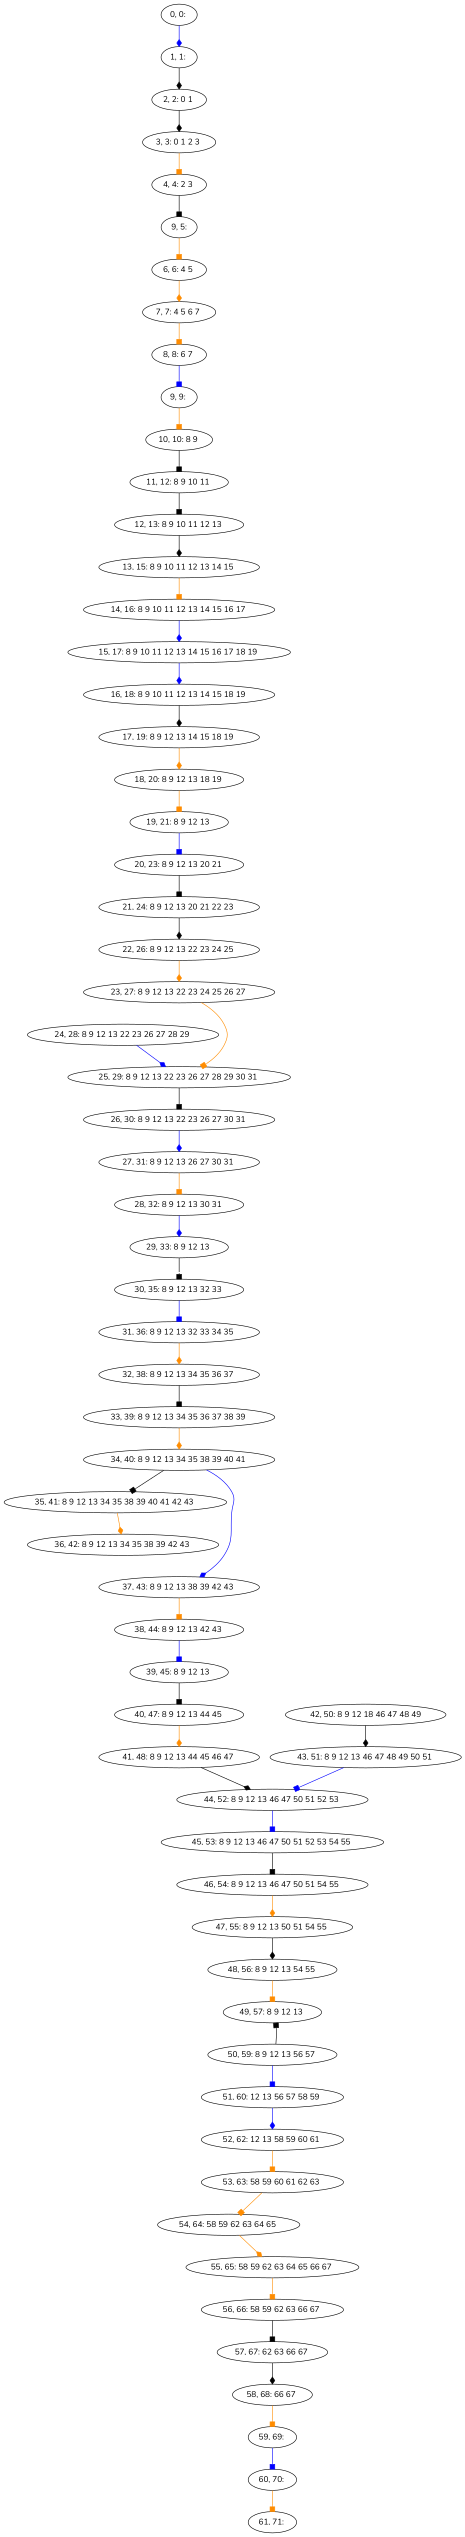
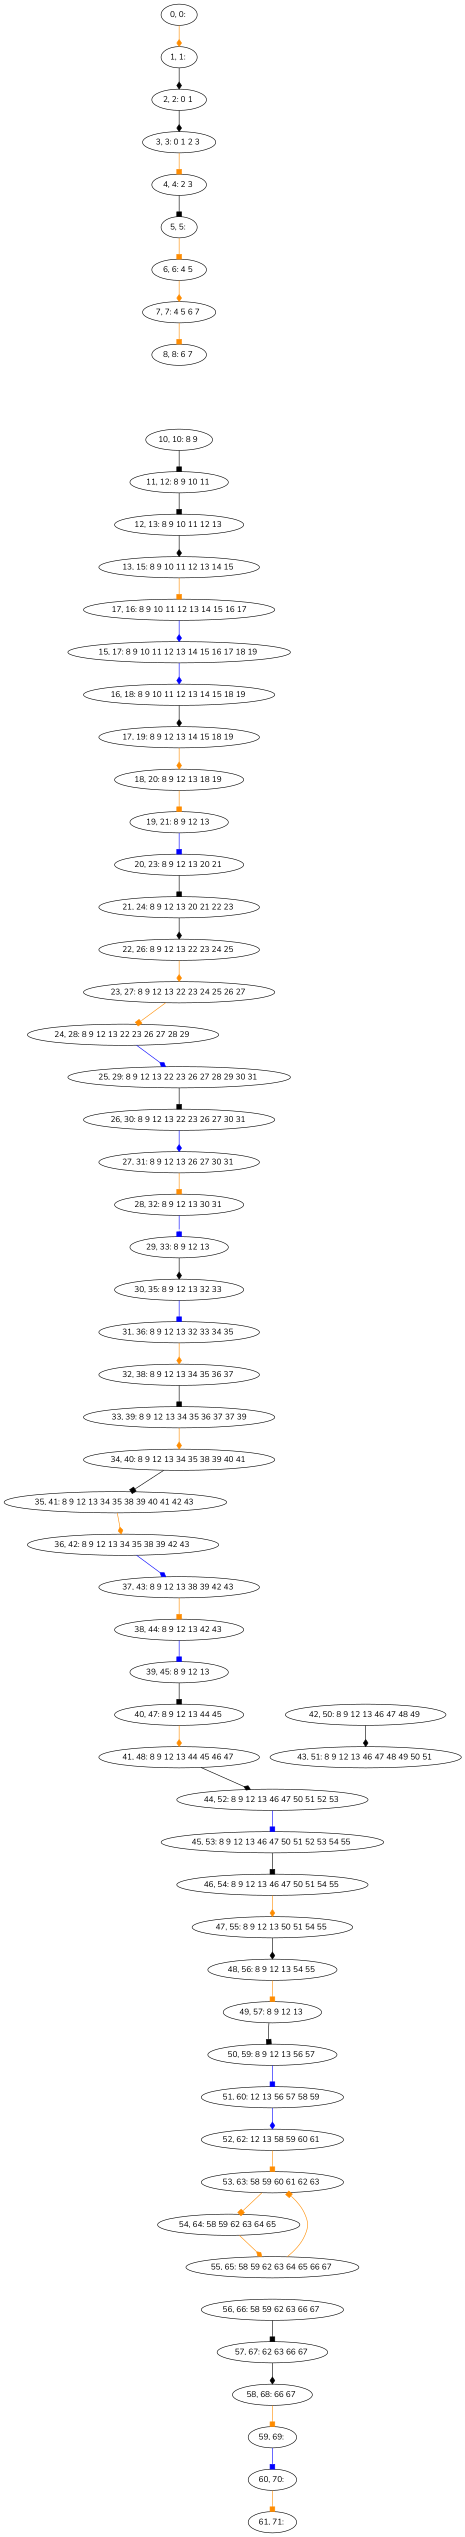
edge "0, 0:" -> "1, 1:": color blue -> darkorange
node "9, 5:": label "9, 5:" -> "5, 5:"
node "9, 9:": removed
node "14, 16: 8 9 10 11 12 13 14 15 16 17": label "14, 16: 8 9 10 11 12 13 14 15 16 17" -> "17, 16: 8 9 10 11 12 13 14 15 16 17"
edge "23, 27: 8 9 12 13 22 23 24 25 26 27" -> "25, 29: 8 9 12 13 22 23 26 27 28 29 30 31": now "23, 27: 8 9 12 13 22 23 24 25 26 27" -> "24, 28: 8 9 12 13 22 23 26 27 28 29"
edge "28, 32: 8 9 12 13 30 31" -> "29, 33: 8 9 12 13": arrowhead diamond -> box
edge "29, 33: 8 9 12 13" -> "30, 35: 8 9 12 13 32 33": arrowhead box -> diamond
node "33, 39: 8 9 12 13 34 35 36 37 38 39": label "33, 39: 8 9 12 13 34 35 36 37 38 39" -> "33, 39: 8 9 12 13 34 35 36 37 37 39"
edge "34, 40: 8 9 12 13 34 35 38 39 40 41" -> "37, 43: 8 9 12 13 38 39 42 43": now "36, 42: 8 9 12 13 34 35 38 39 42 43" -> "37, 43: 8 9 12 13 38 39 42 43"
node "42, 50: 8 9 12 18 46 47 48 49": label "42, 50: 8 9 12 18 46 47 48 49" -> "42, 50: 8 9 12 13 46 47 48 49"
edge "43, 51: 8 9 12 13 46 47 48 49 50 51" -> "44, 52: 8 9 12 13 46 47 50 51 52 53": removed
edge "50, 59: 8 9 12 13 56 57" -> "49, 57: 8 9 12 13": reversed
edge "55, 65: 58 59 62 63 64 65 66 67" -> "56, 66: 58 59 62 63 66 67": now "55, 65: 58 59 62 63 64 65 66 67" -> "53, 63: 58 59 60 61 62 63"
